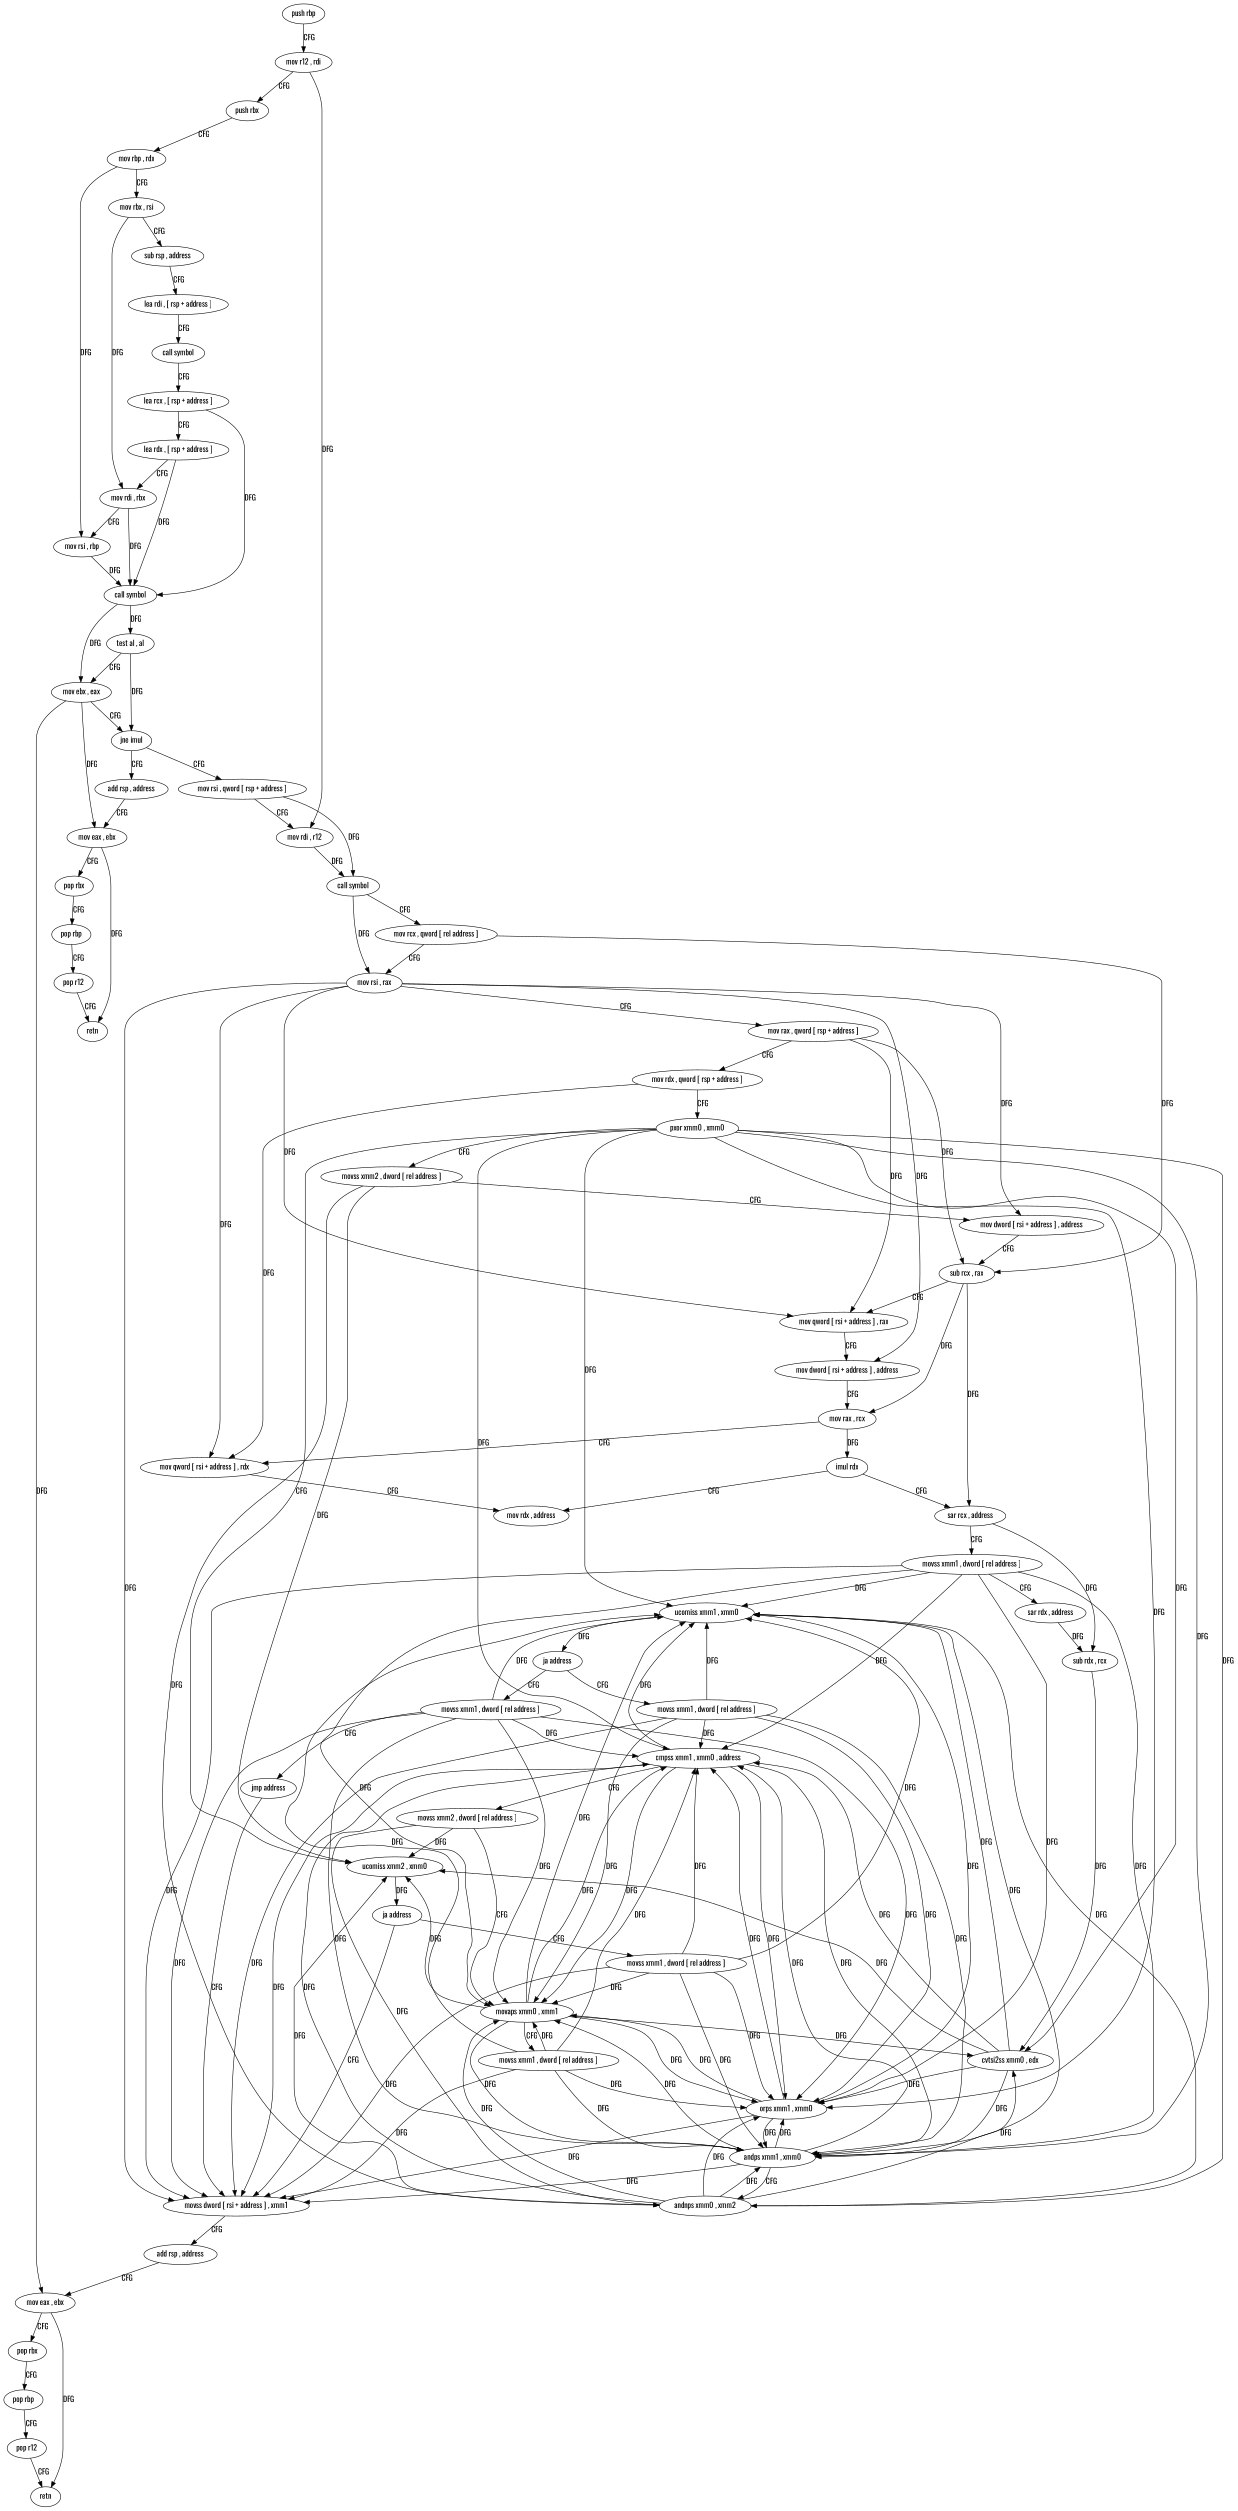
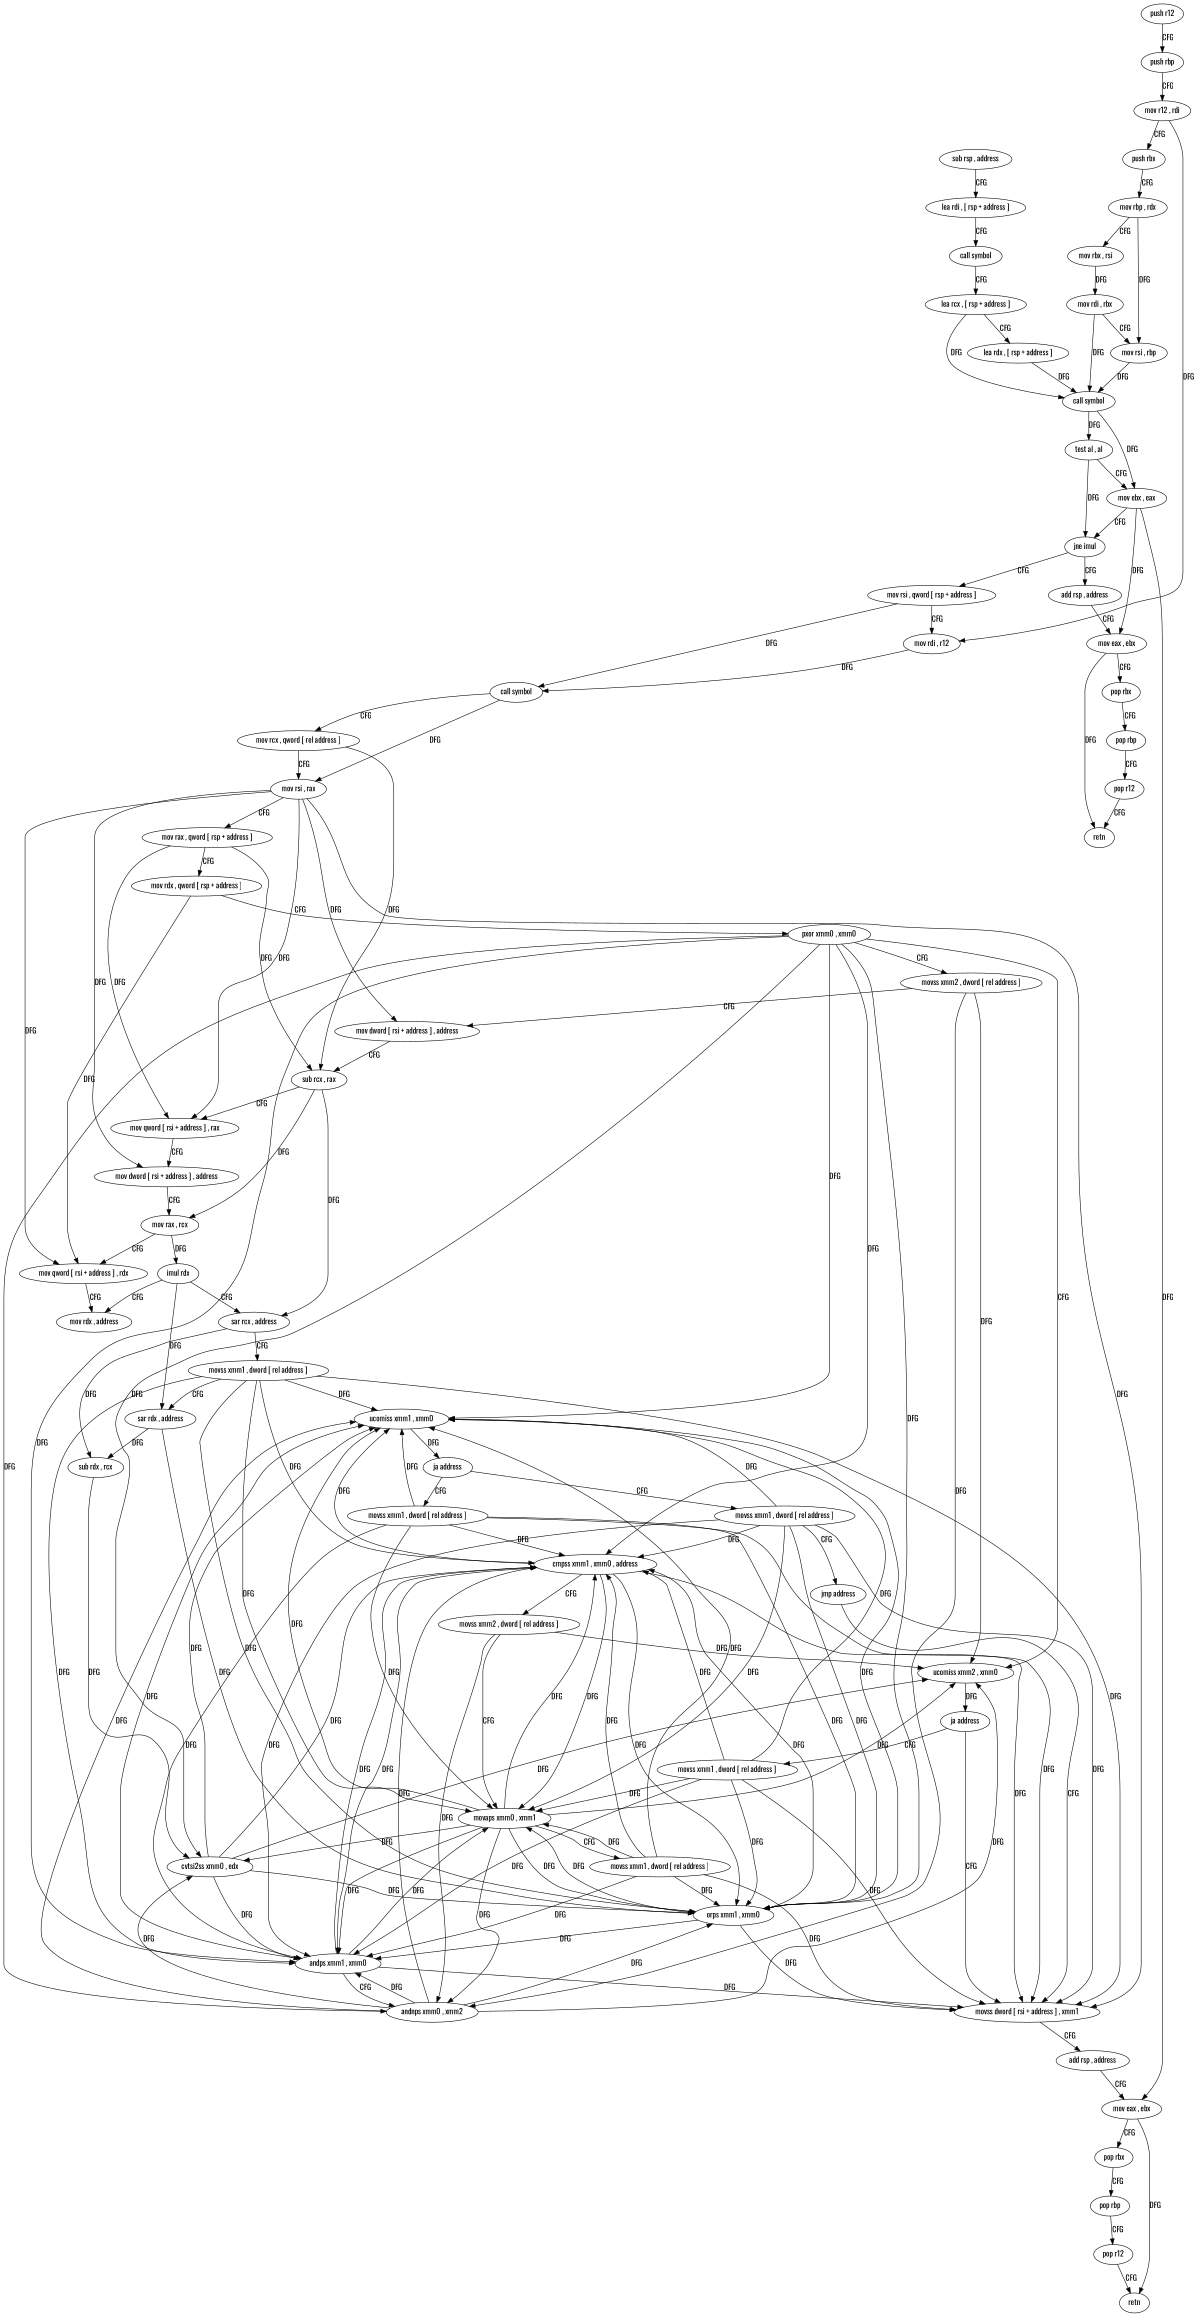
node "push r12": added
edge "mov rbx , rsi" -> "sub rsp , address": removed, label "CFG"
edge "lea rdx , [ rsp + address ]" -> "mov rdi , rbx": removed, label "CFG"
edge "imul rdx" -> "sar rdx , address": added, label "DFG"
edge "andps xmm1 , xmm0" -> "orps xmm1 , xmm0": now "sar rdx , address" -> "orps xmm1 , xmm0"
edge "andnps xmm0 , xmm2" -> "movaps xmm0 , xmm1": reversed
